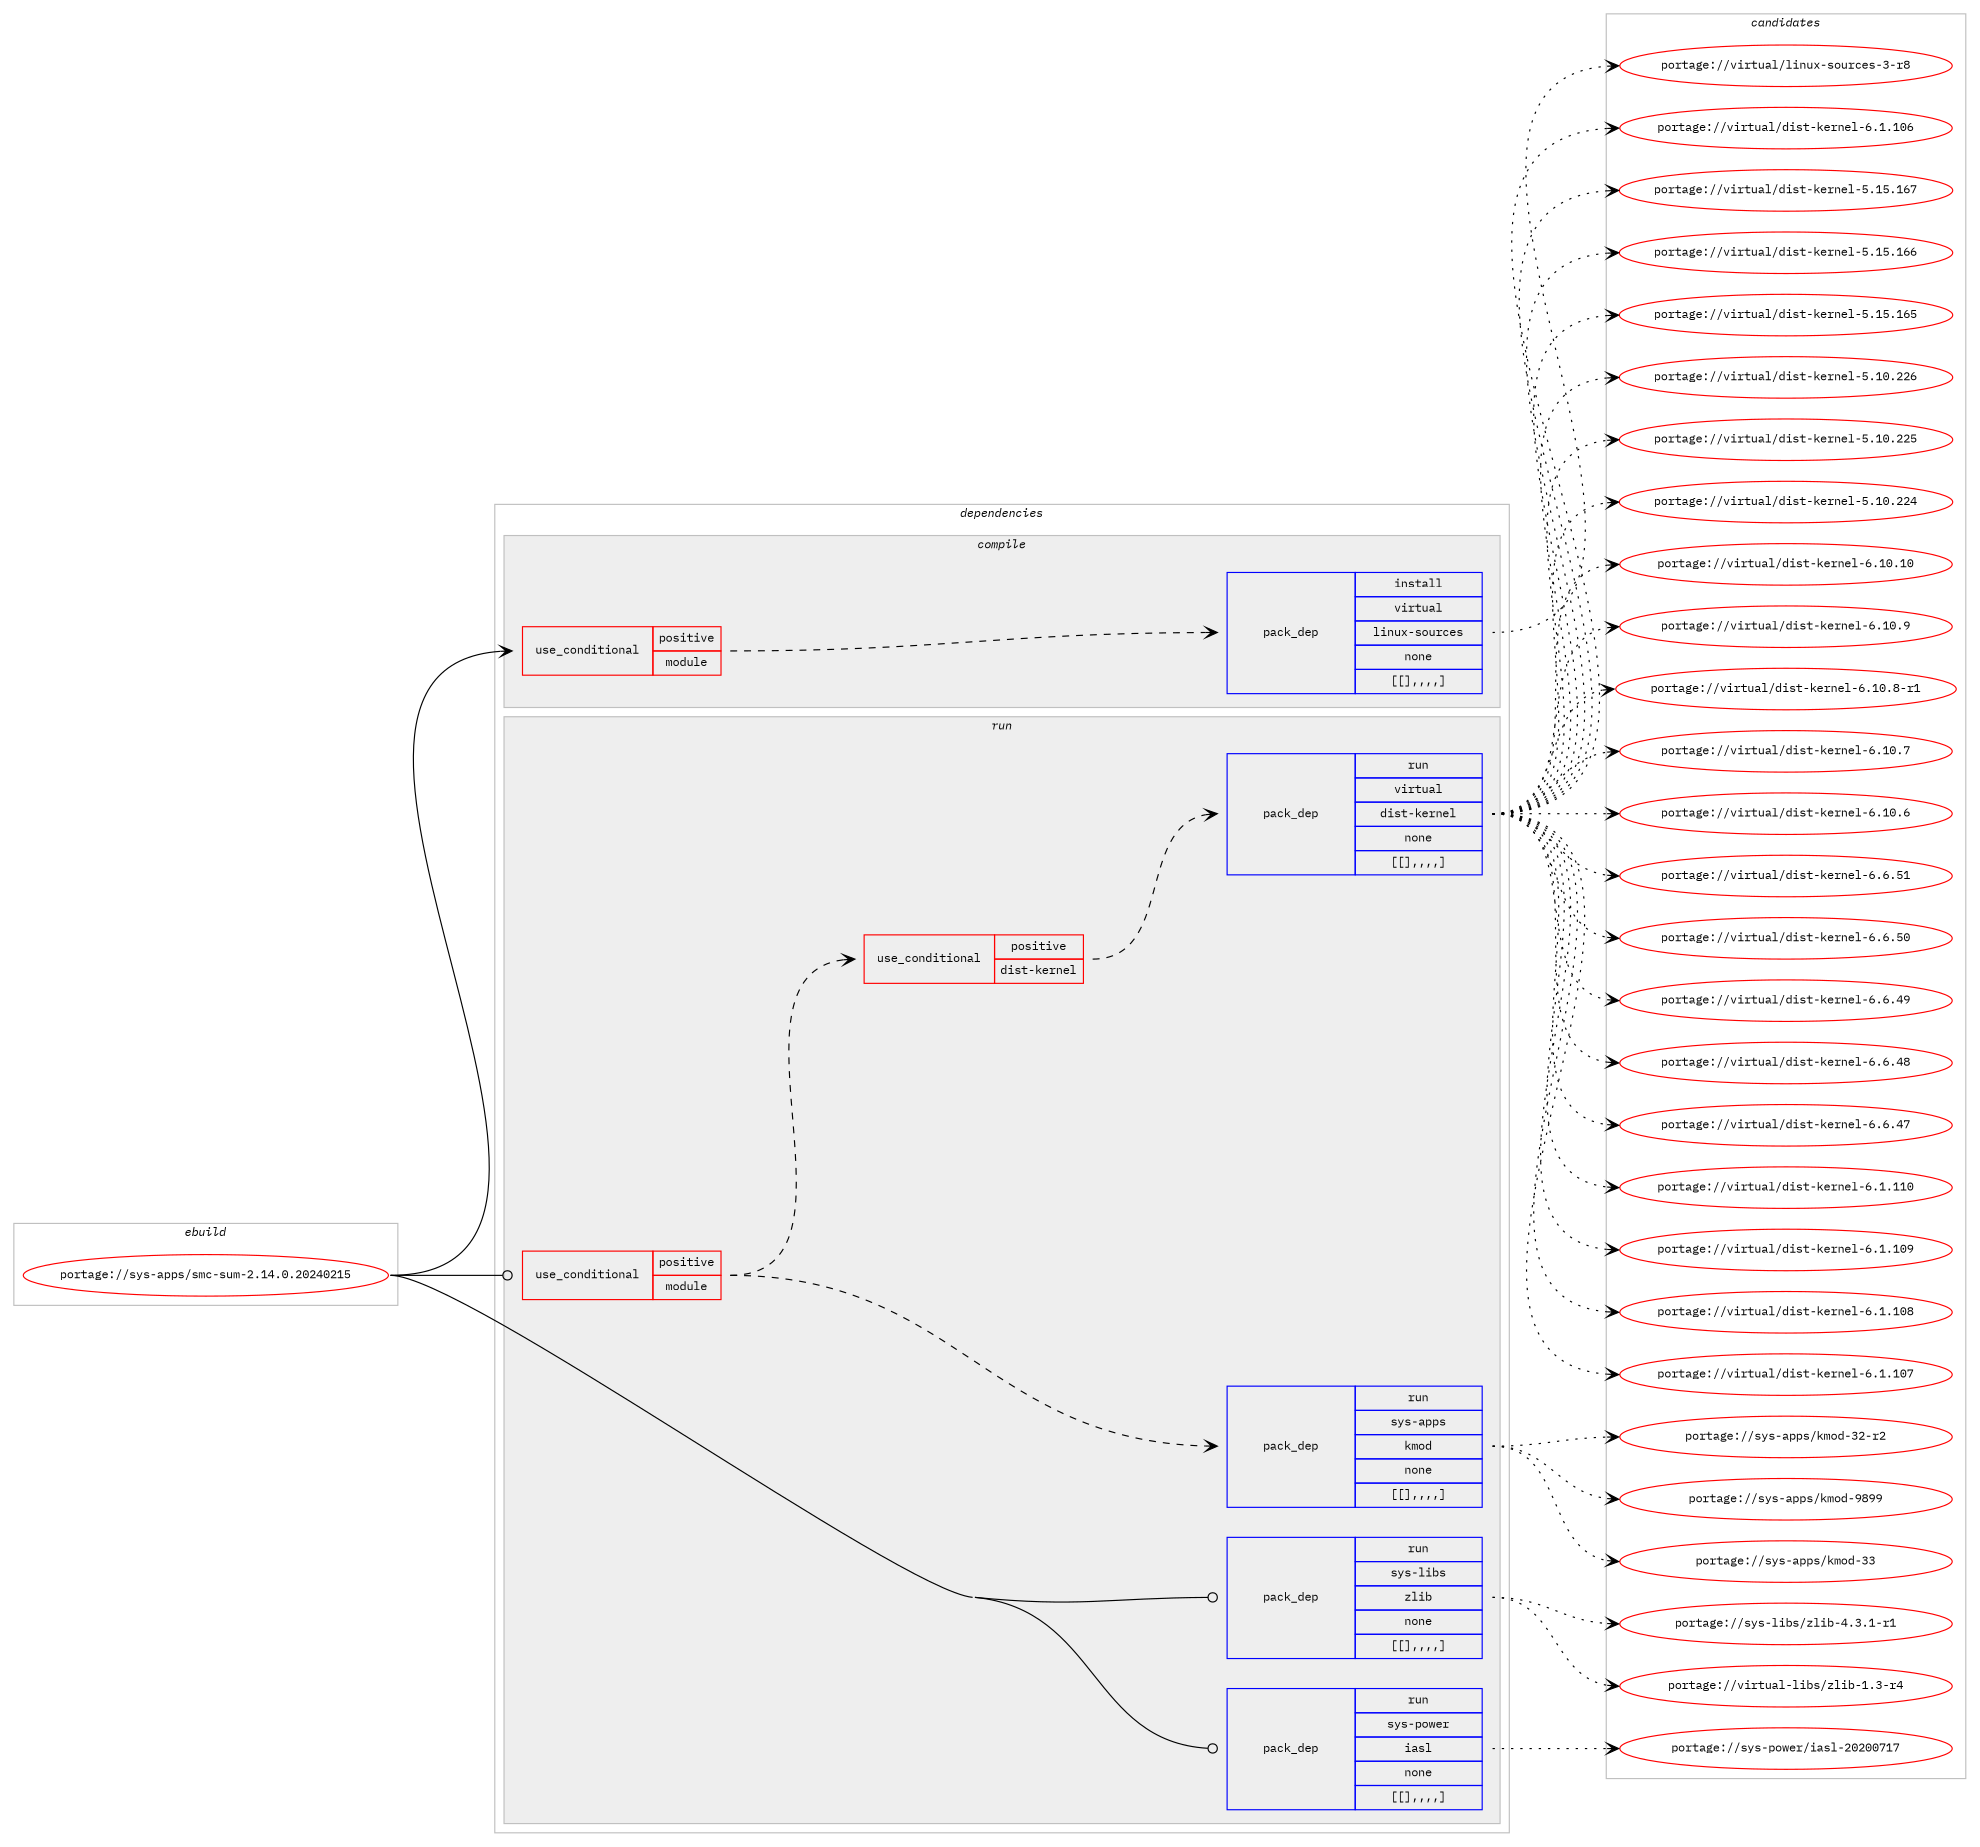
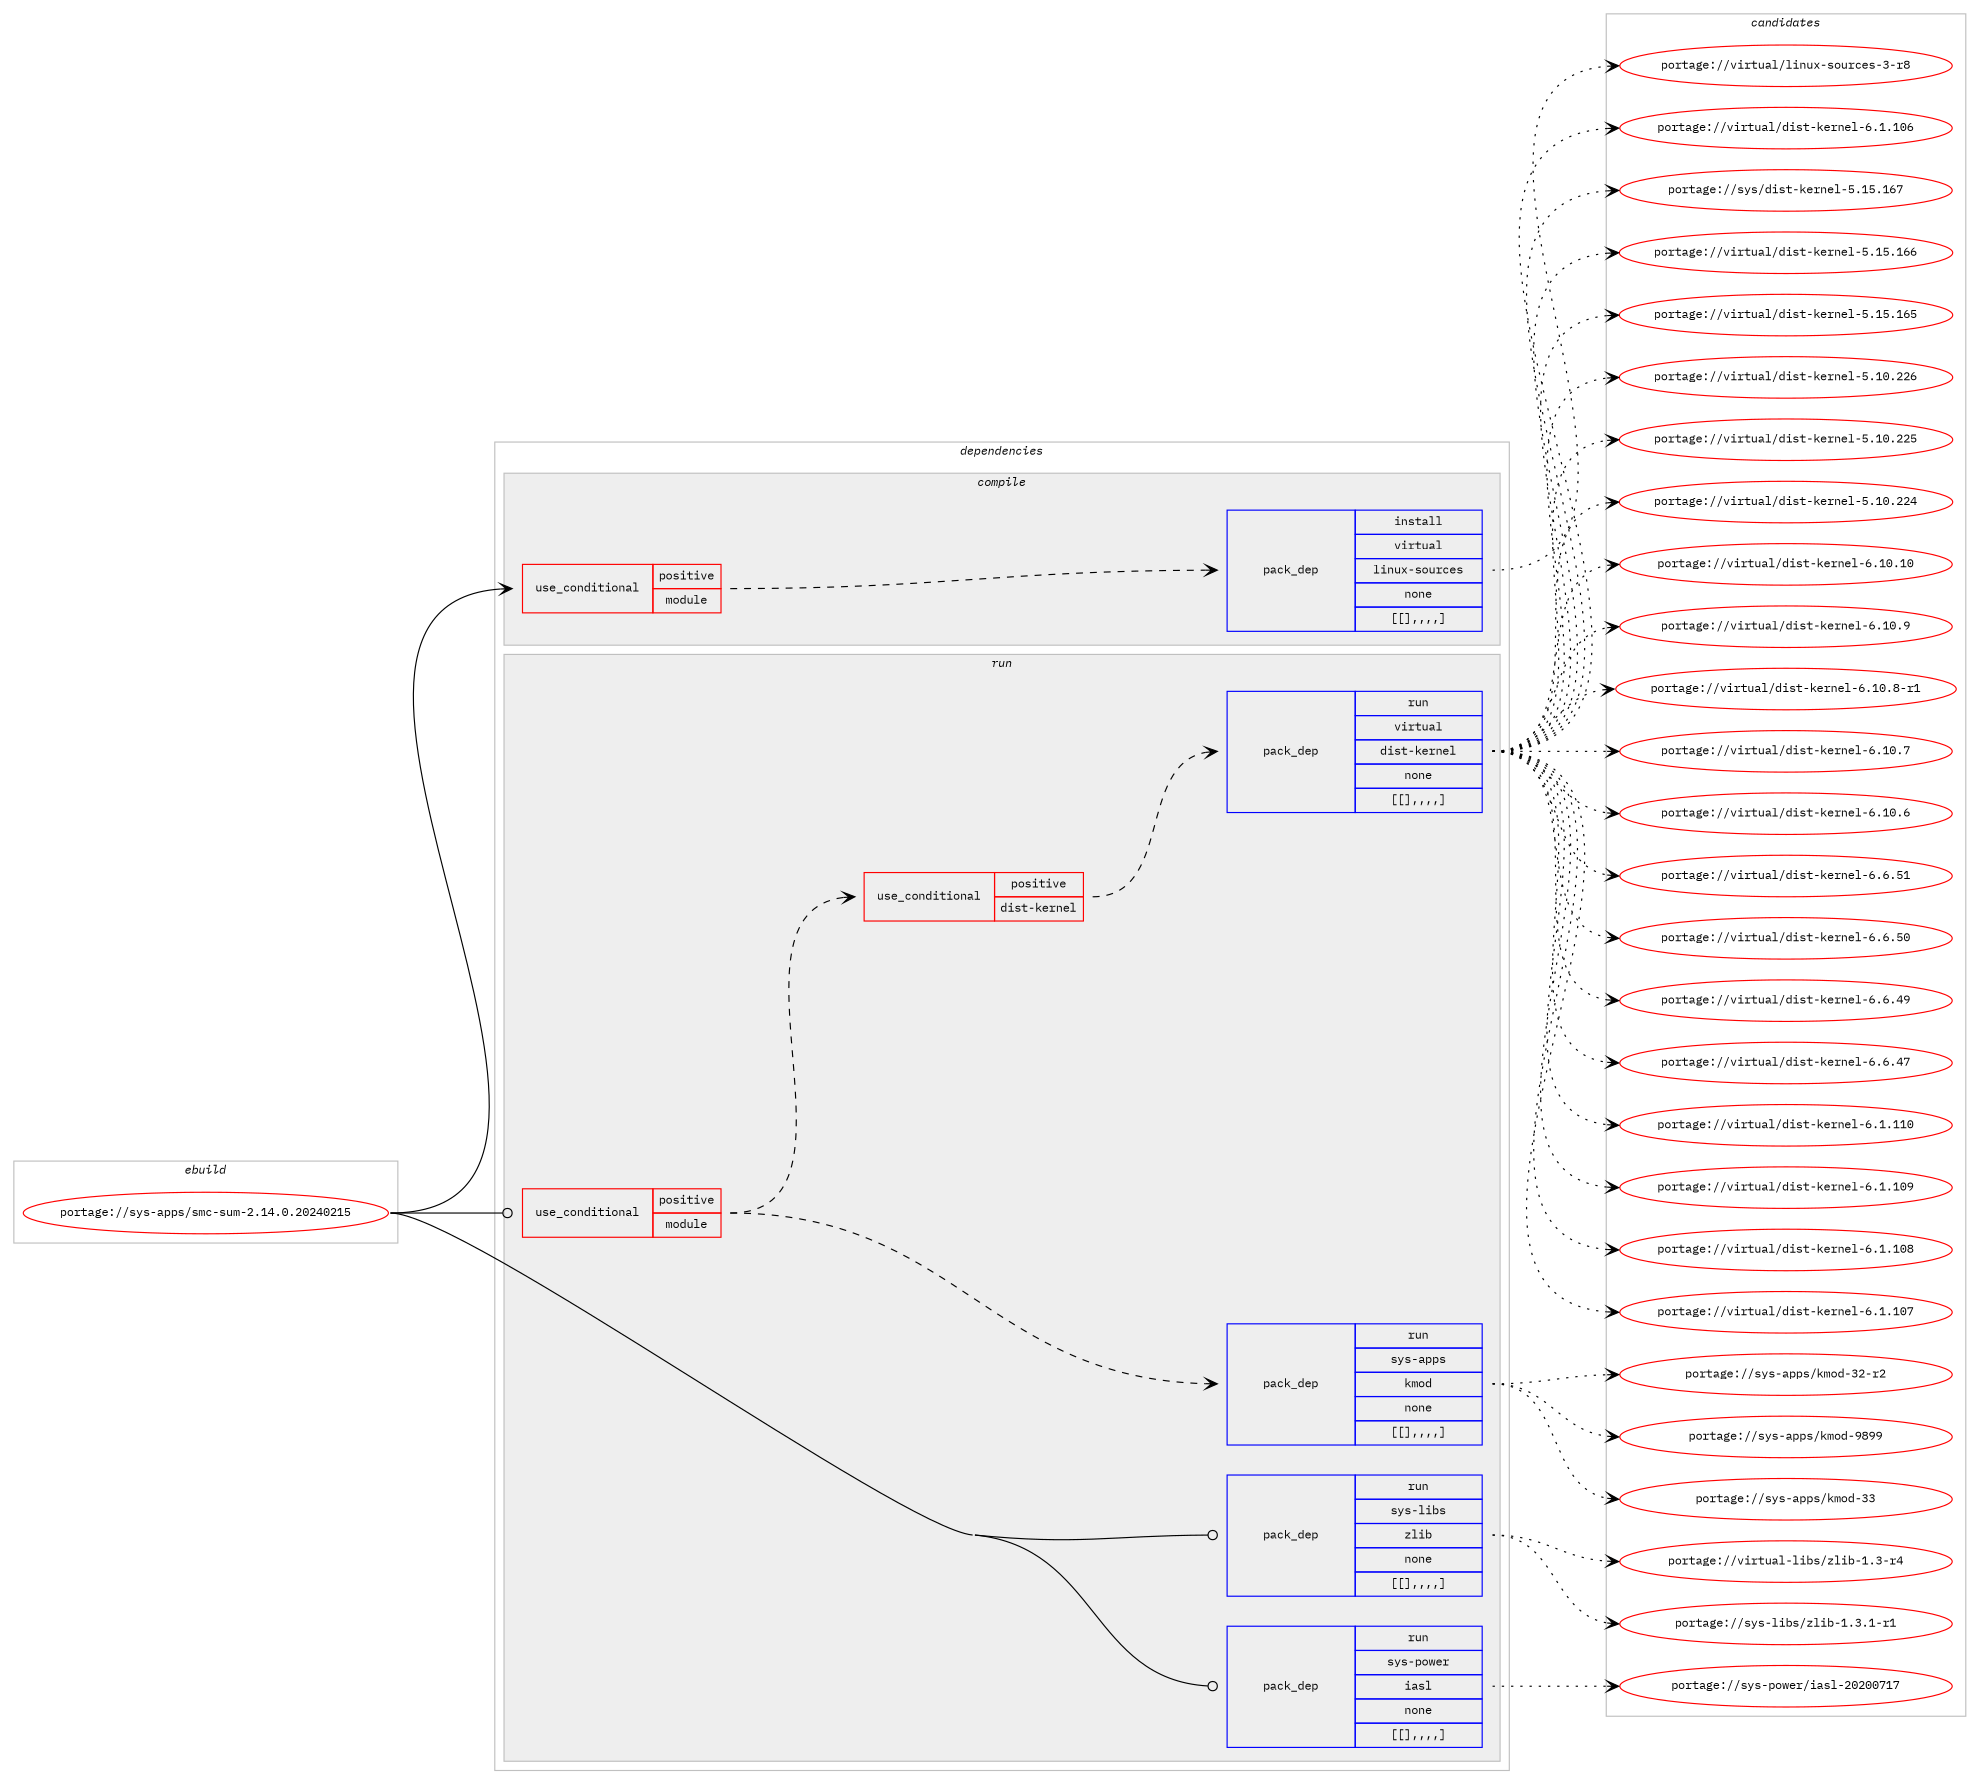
node "portage://virtual/dist-kernel-5.15.167": label "portage://virtual/dist-kernel-5.15.167" -> "portage://sys/dist-kernel-5.15.167"
node "portage://virtual/dist-kernel-6.6.48": removed
node "portage://sys-libs/zlib-4.3.1-r1": label "portage://sys-libs/zlib-4.3.1-r1" -> "portage://sys-libs/zlib-1.3.1-r1"
